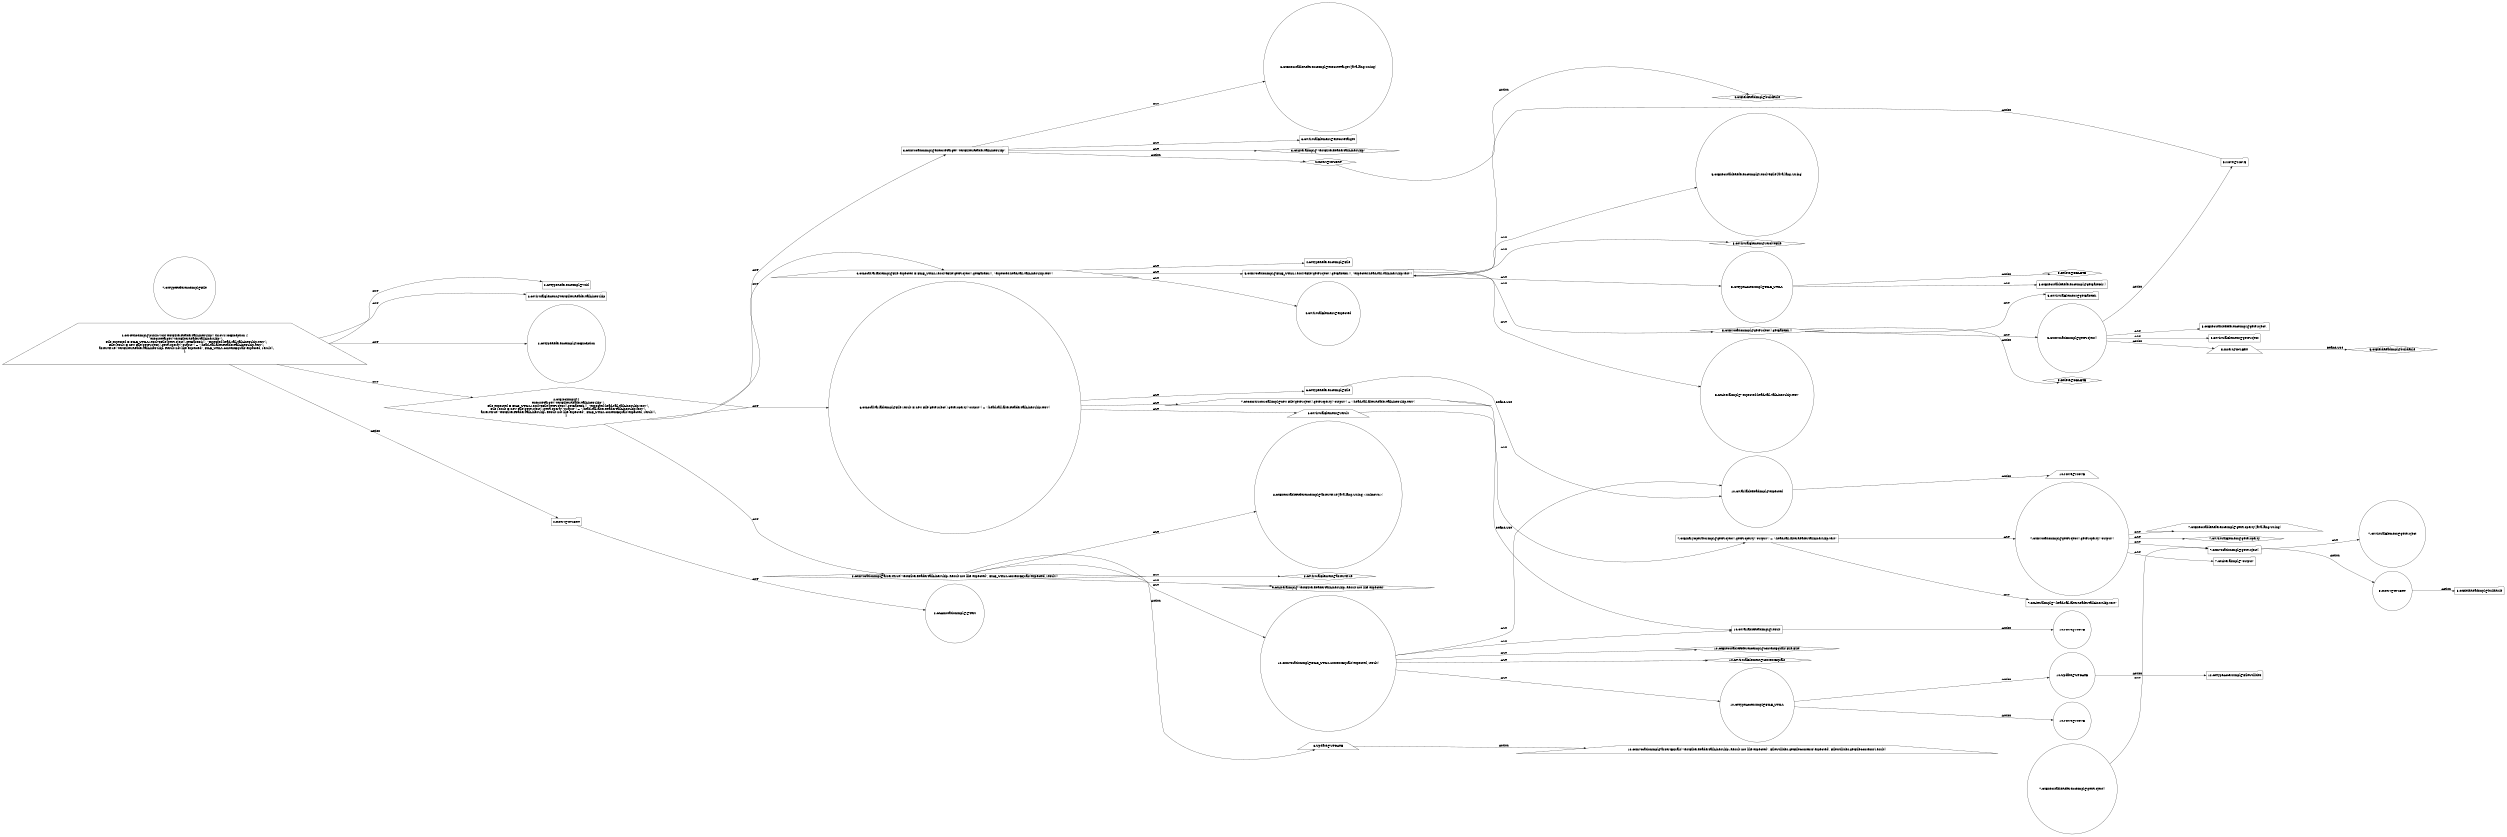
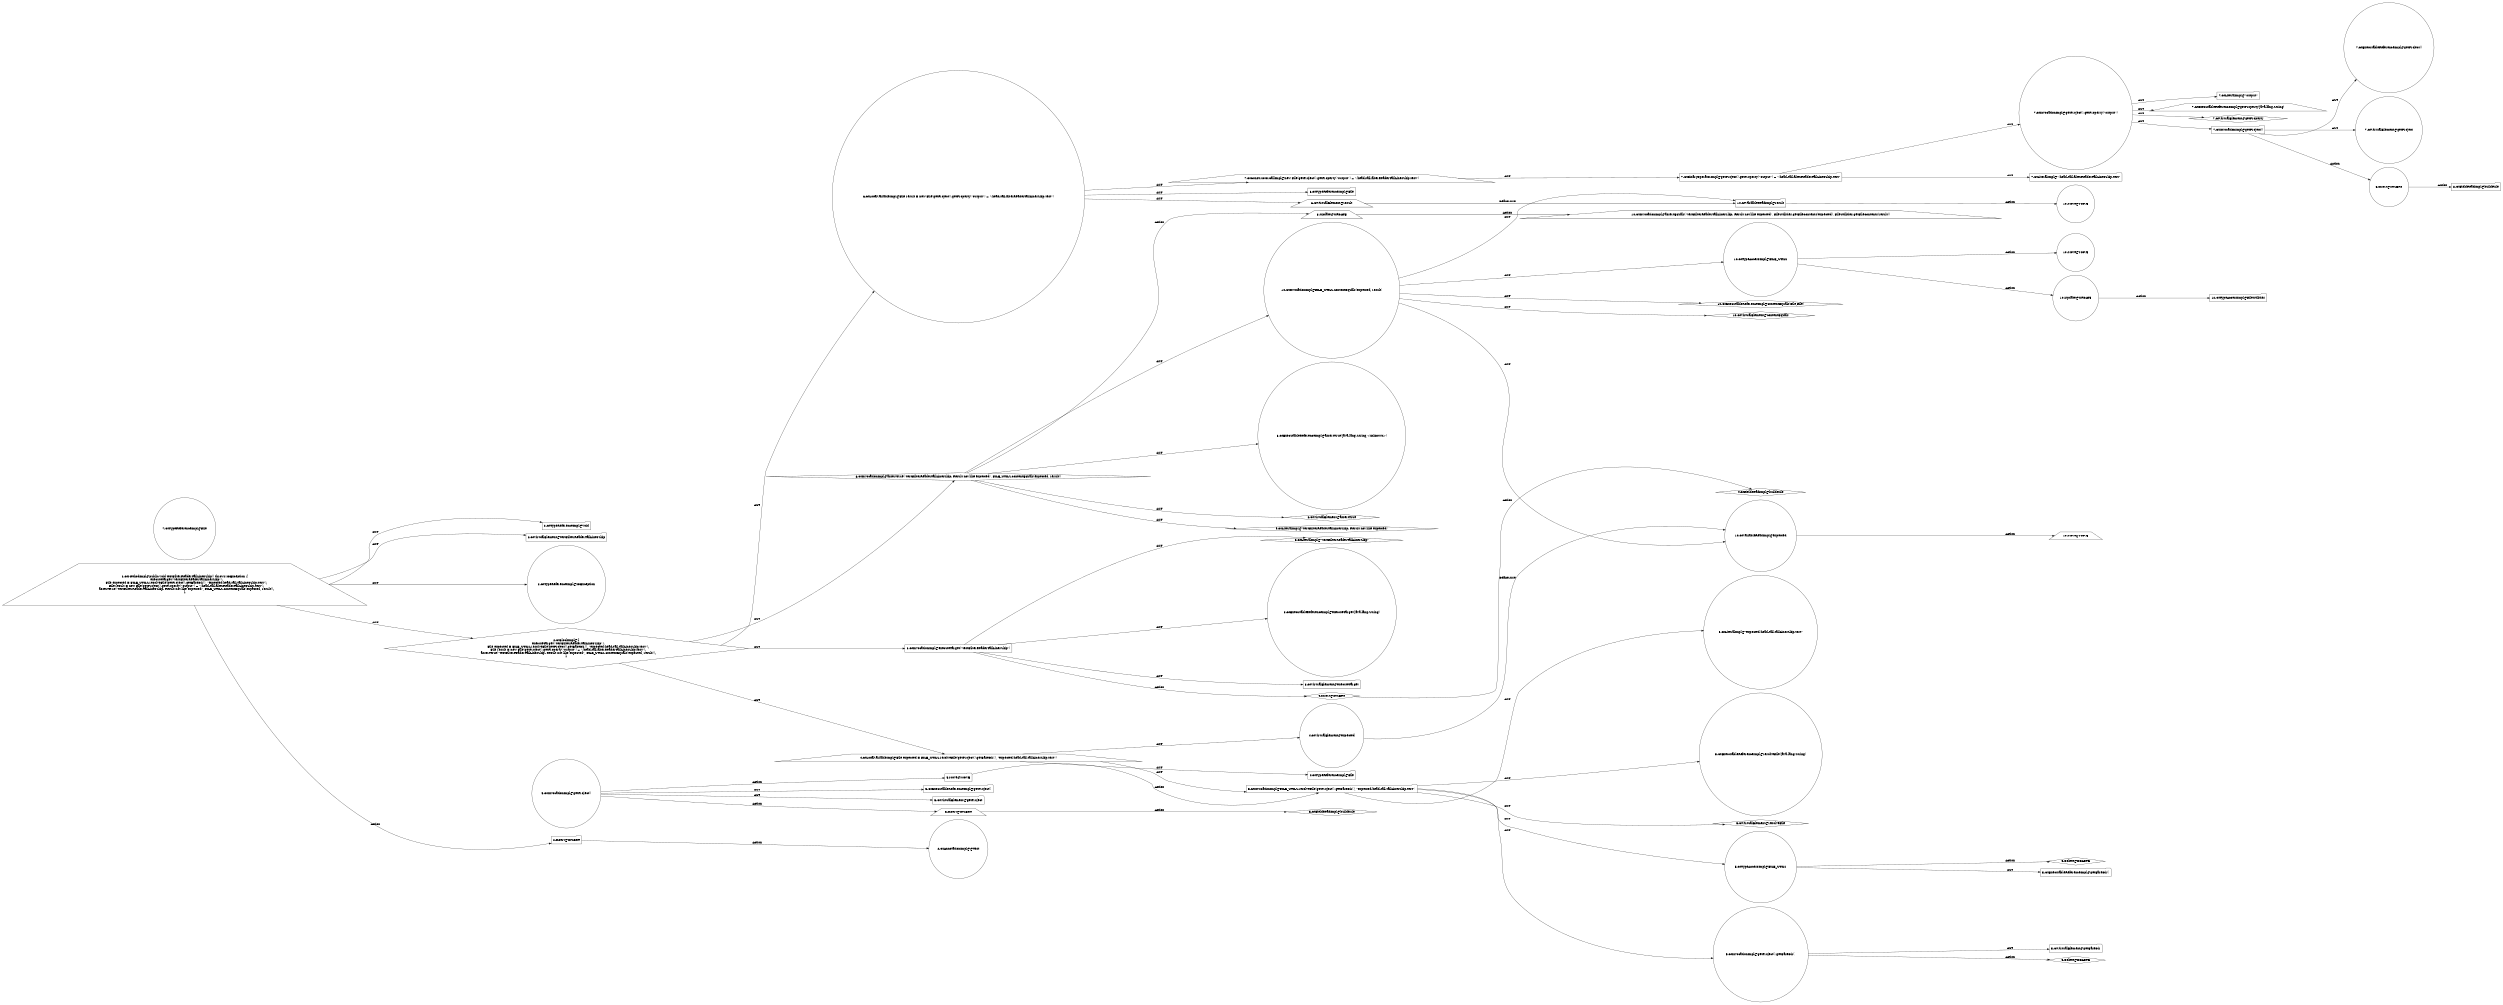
node "5:CtInvocationImpl@getProject().getBaseDir()": shape diamond -> circle
edge "5:CtInvocationImpl@getProject().getBaseDir()" -> "5:CtInvocationImpl@getProject()": removed, label "AST"
edge "5:Insert@INSERT" -> "5:CtFieldReadImpl@buildRule": label "Define-Use" -> "Action"
edge "6:CtTypeReferenceImpl@File" -> "10:CtVariableReadImpl@expected": now "4:CtVirtualElement@expected" -> "10:CtVariableReadImpl@expected"
edge "2:Insert@INSERT" -> "2:CtAnnotationImpl@@Test": label "AST" -> "Action"
edge "7:CtExecutableReferenceImpl@getProject()" -> "7:CtInvocationImpl@getProject()": reversed
